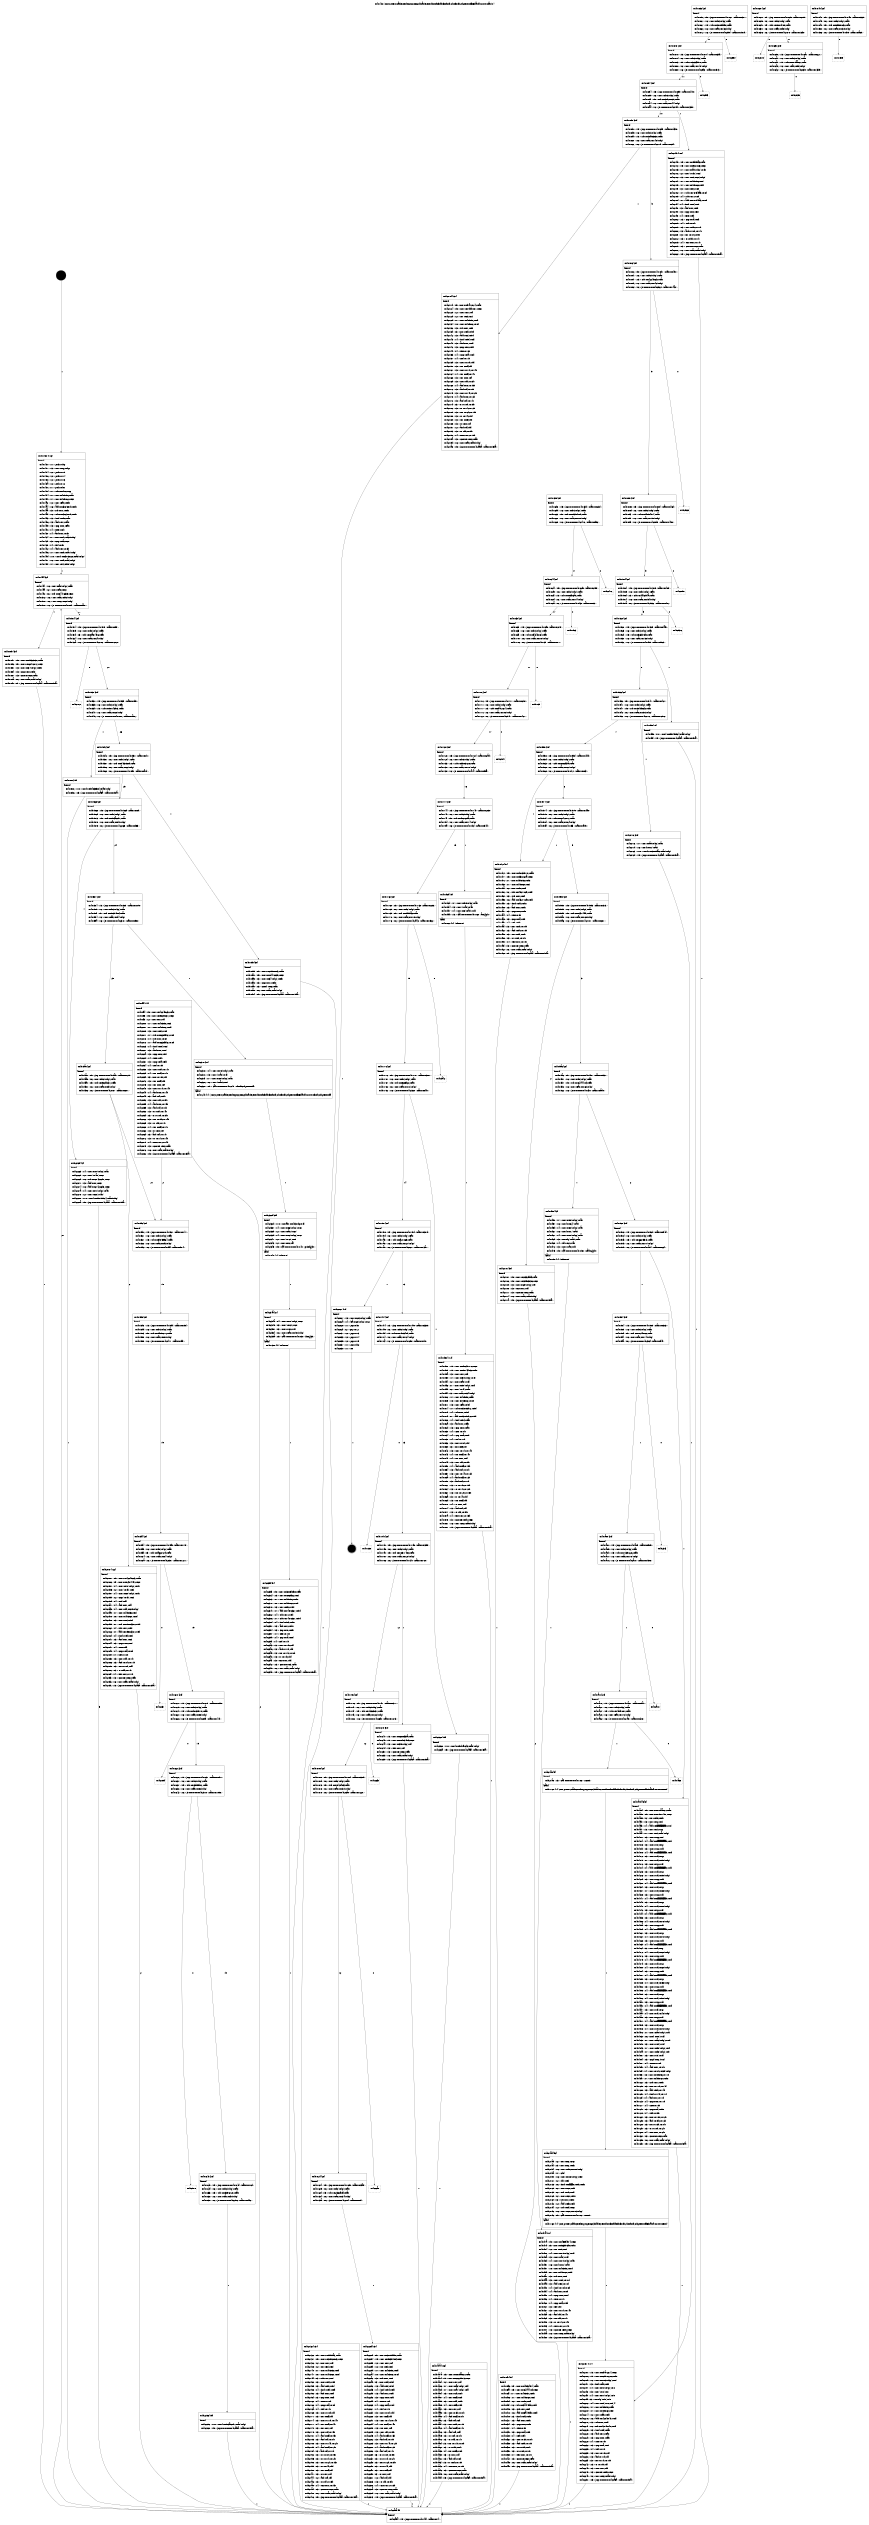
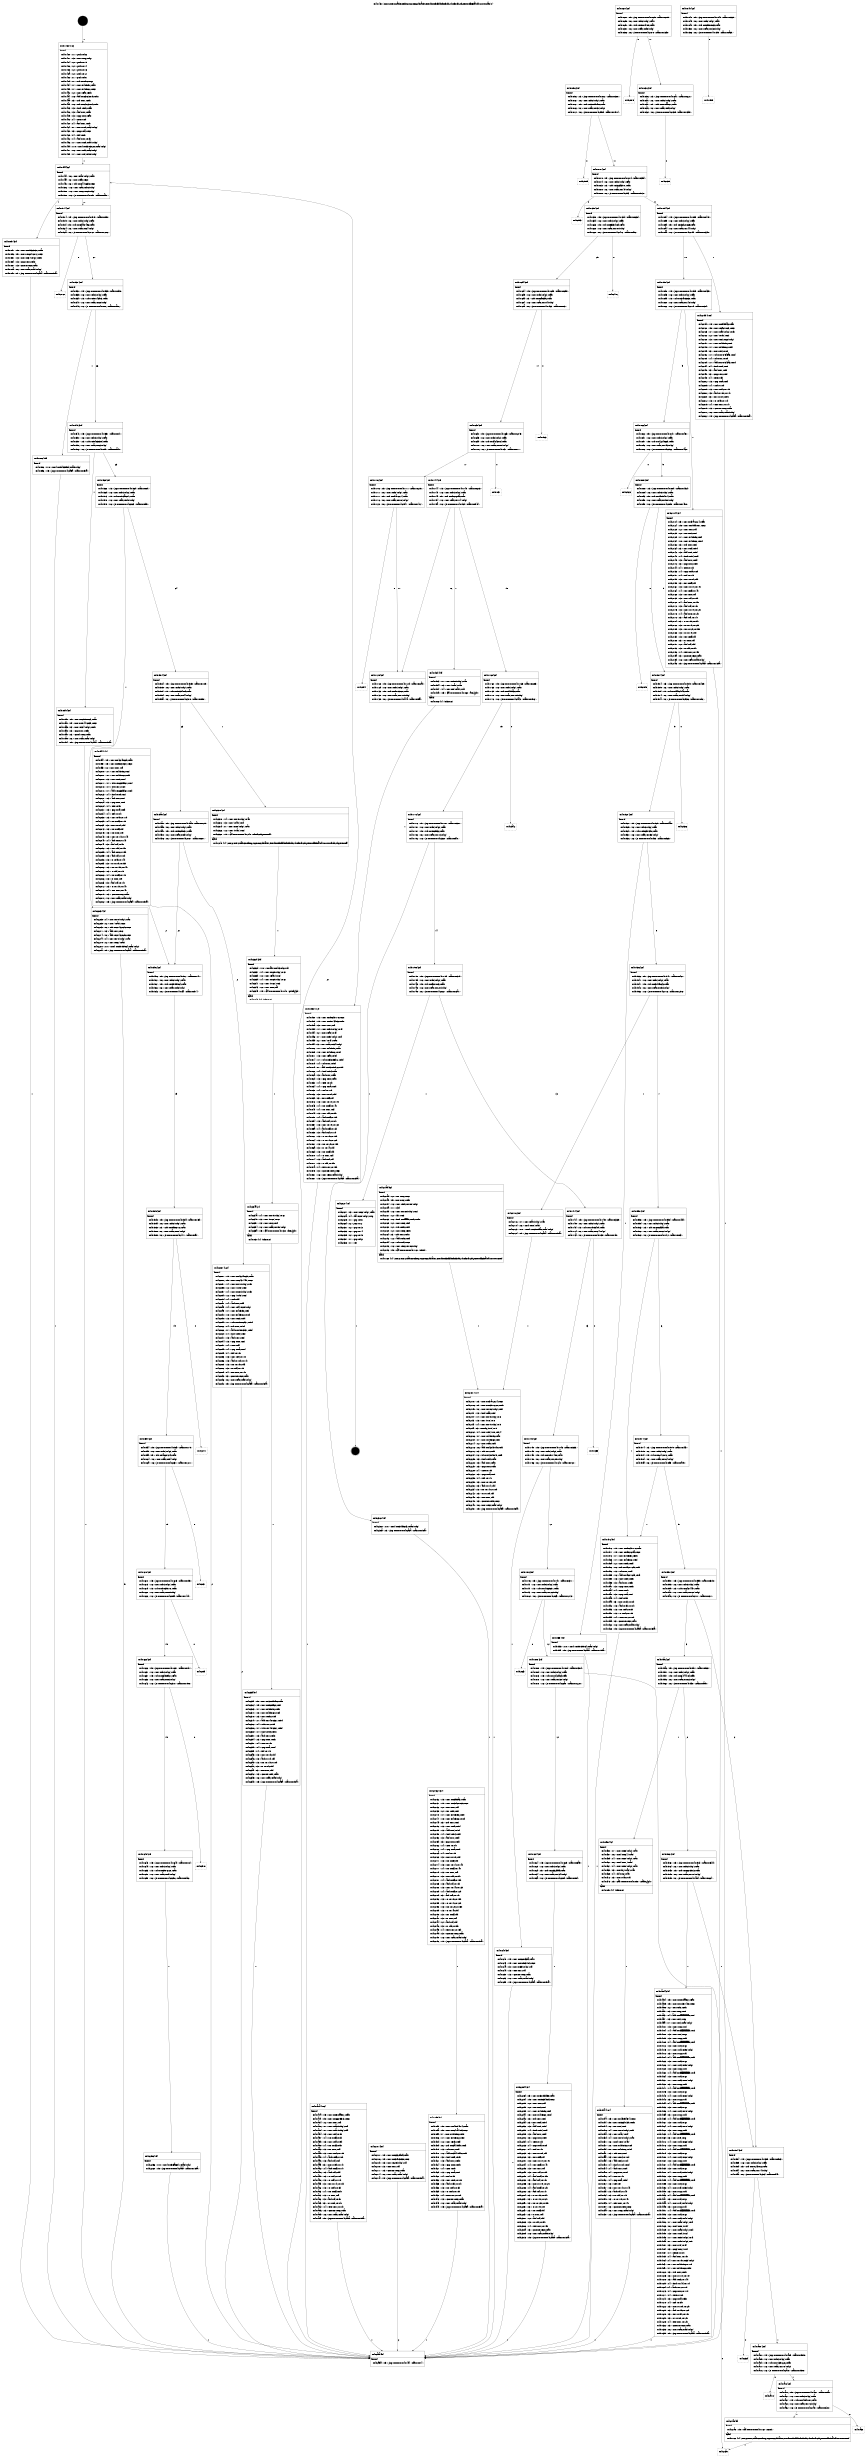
edge "0x4016b8 [28]" -> "0x4016d4 [28]": label " 17" -> " 25"
edge "0x401728 [28]" -> "0x401744 [28]": reversed
edge "0x401990 [28]" -> "0x402101 [30]": now "0x401990 [28]" -> "0x4019e4 [28]"
node "0x402471": added
edge "0x4021a8 [5]" -> "0x4021ad [52]": now "0x4021a8 [5]" -> "0x4026a0"
edge "0x402732 [137]" -> "0x402a5a [5]": now "0x402732 [137]" -> "0x401ef5 [91]"
